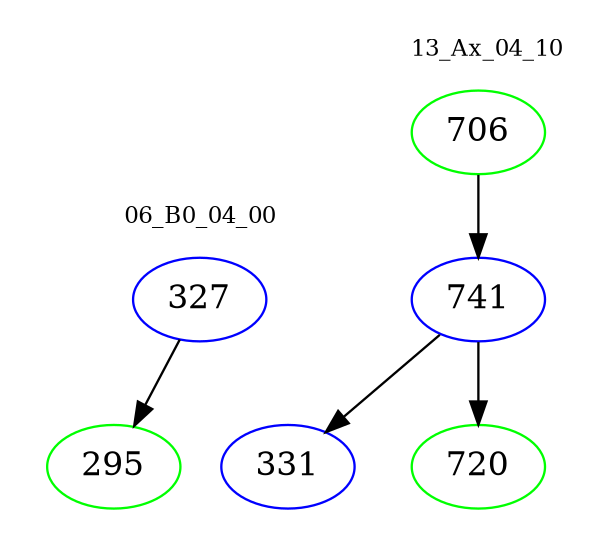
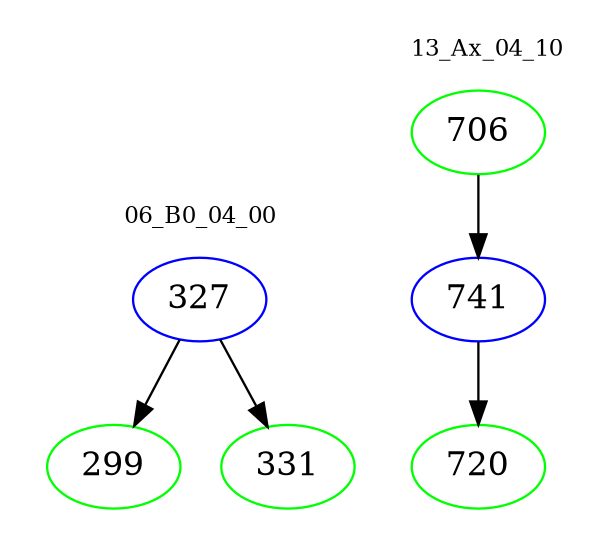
edge "741" -> "331": now "327" -> "331"
node "295": label "295" -> "299"
node "331": color blue -> green
